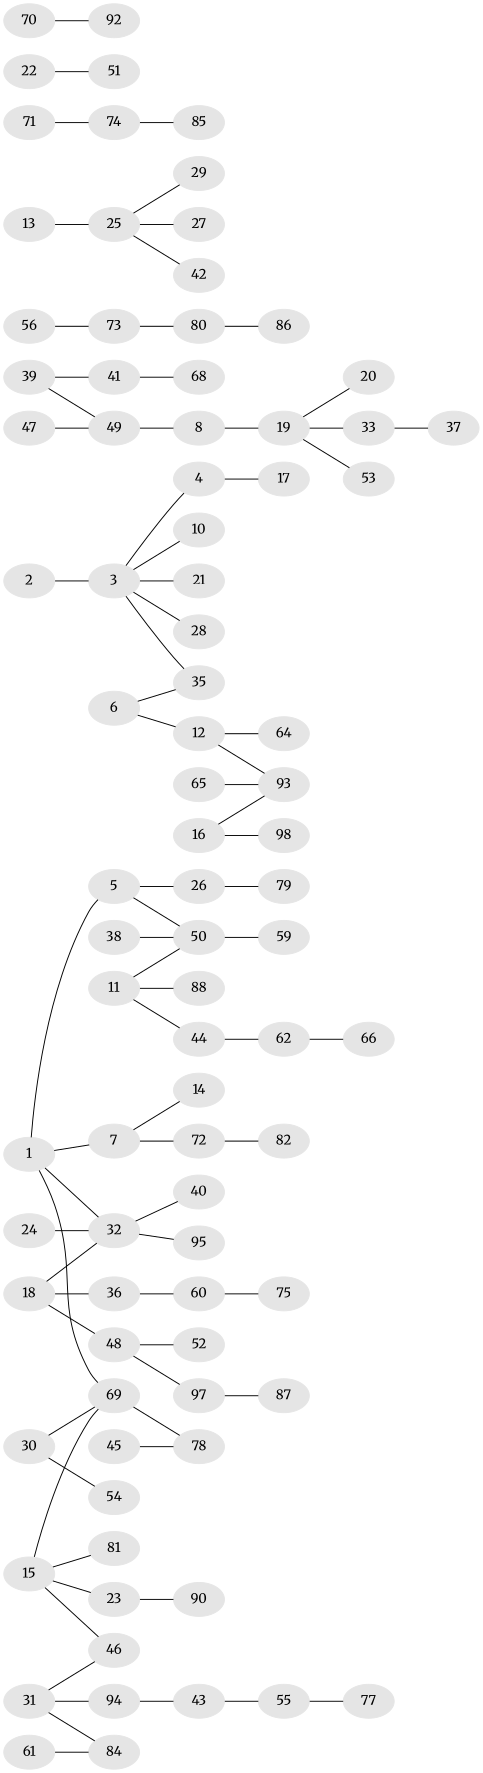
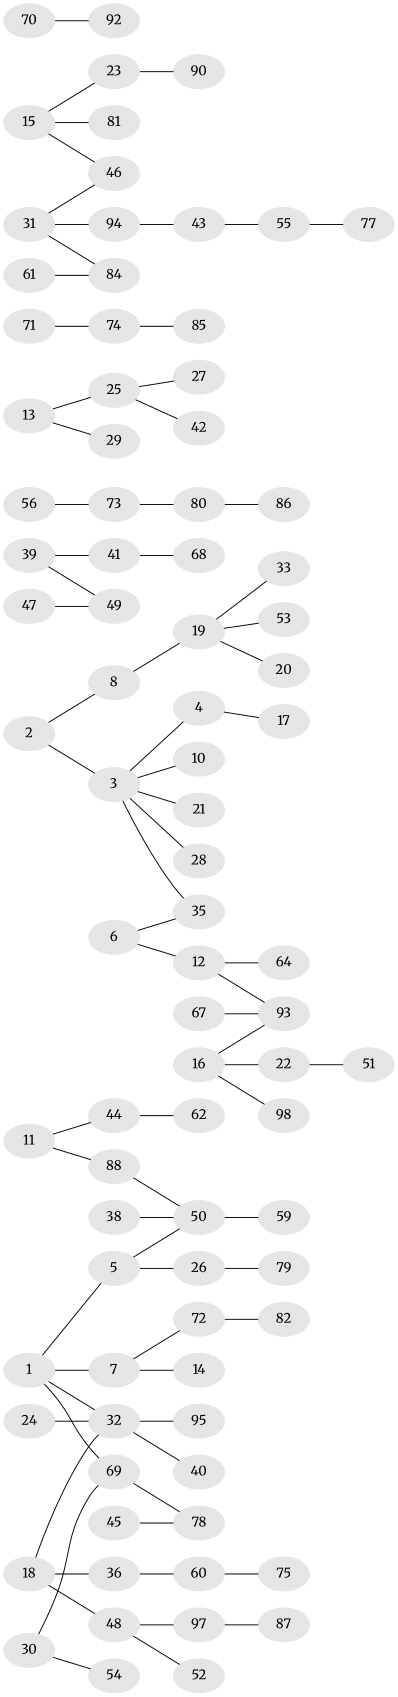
edge "29" -- "25": now "29" -- "13"
edge "49" -- "8": now "2" -- "8"
node "37": removed
node "65": label "65" -> "67"
edge "50" -- "11": now "50" -- "88"
node "66": removed
edge "16" -- "22": added
edge "69" -- "15": removed
